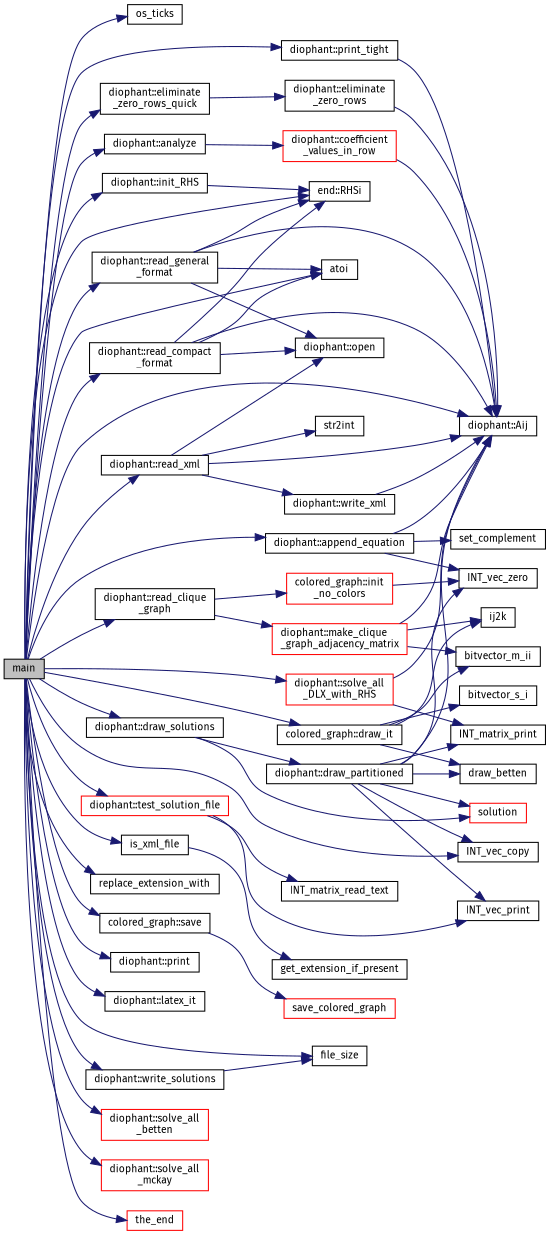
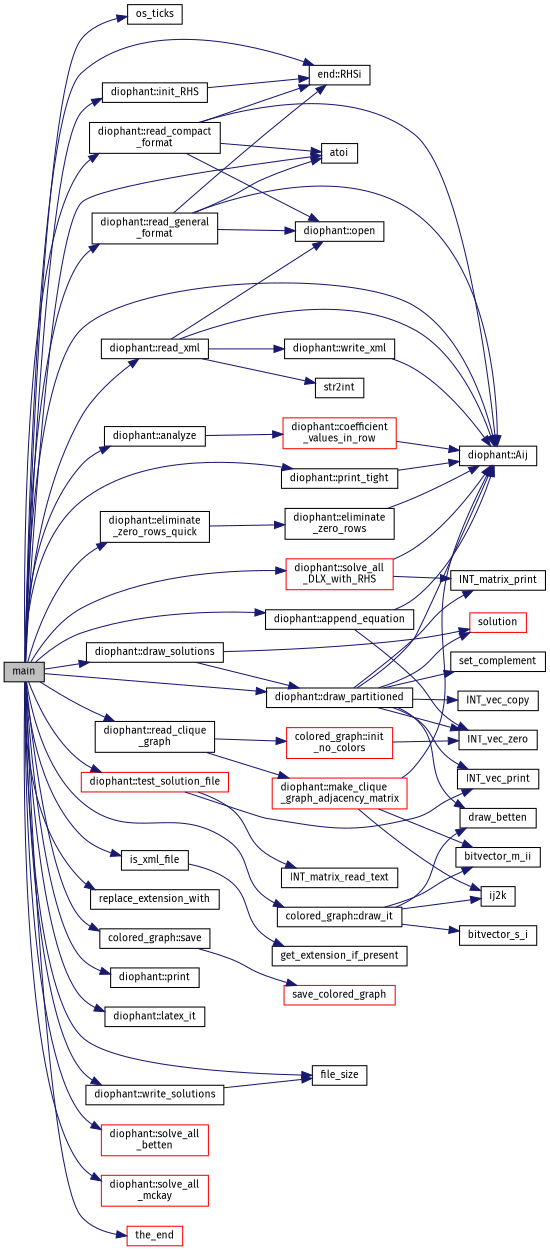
edge "diophant::append_equation" -> "set_complement": now "diophant::draw_partitioned" -> "set_complement"
edge "main" -> "INT_vec_copy": now "main" -> "diophant::draw_partitioned"
